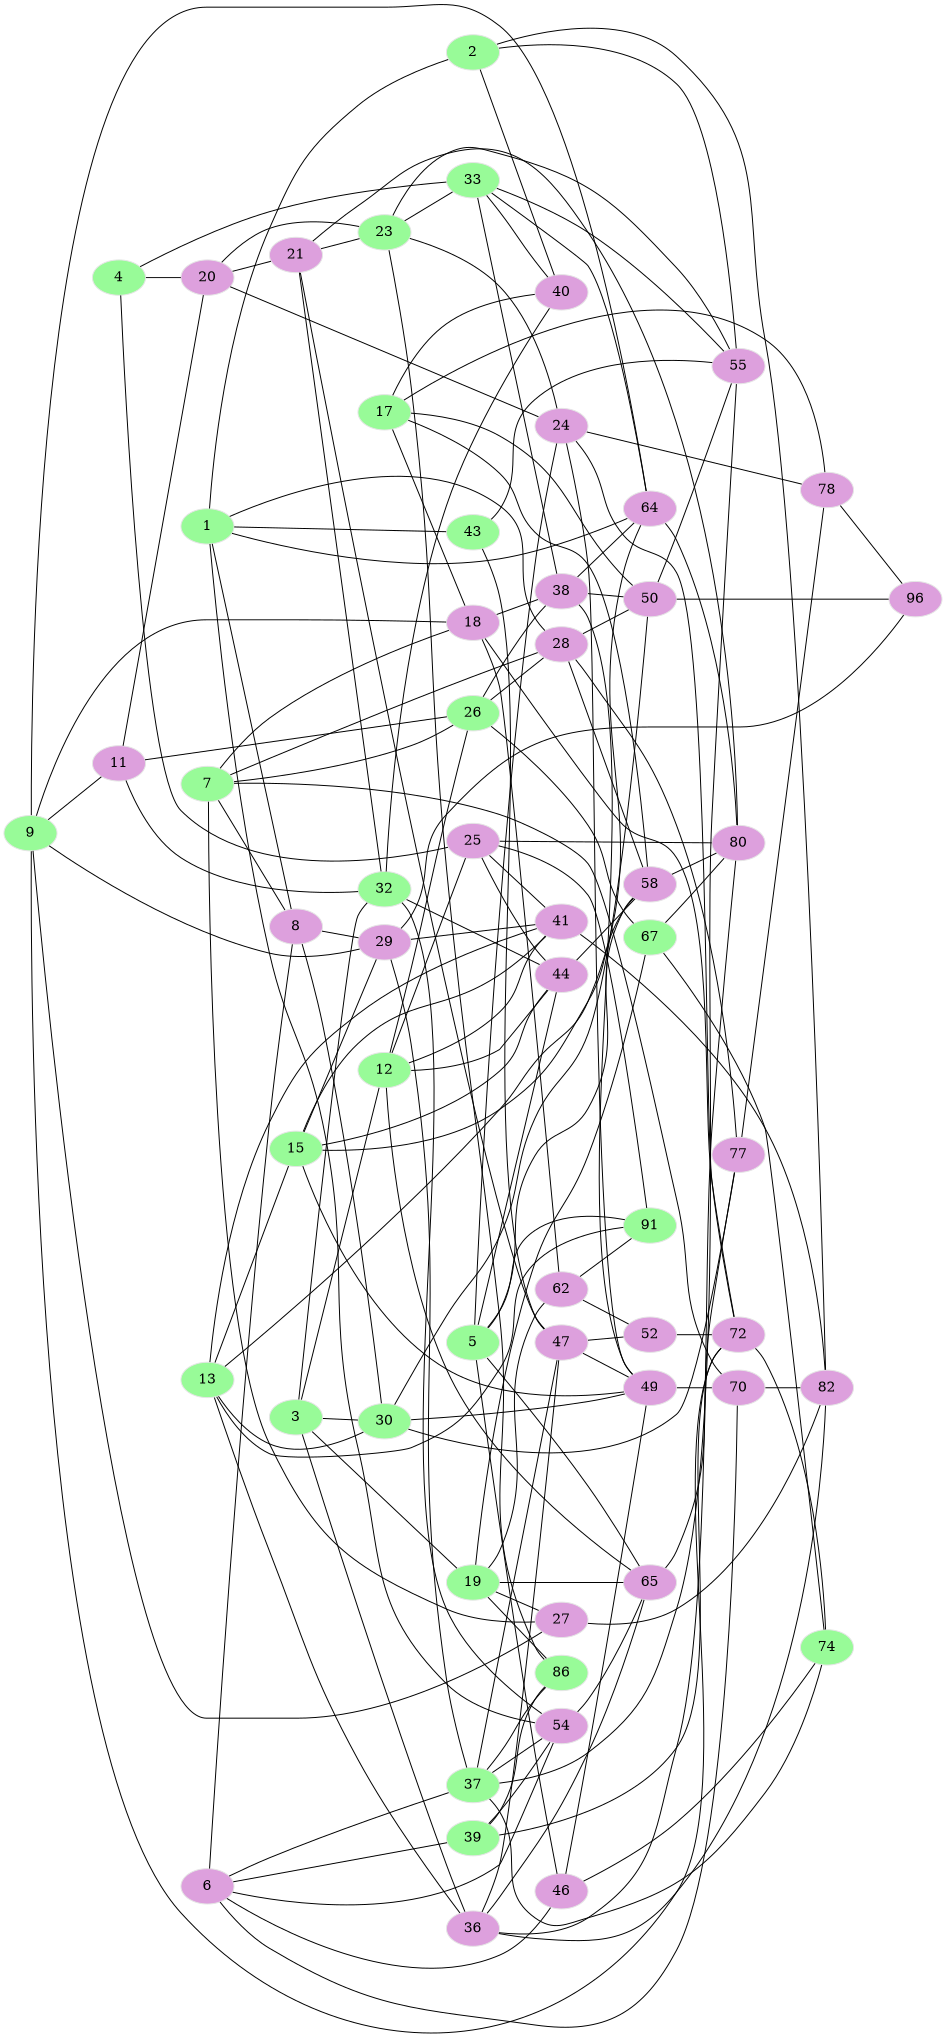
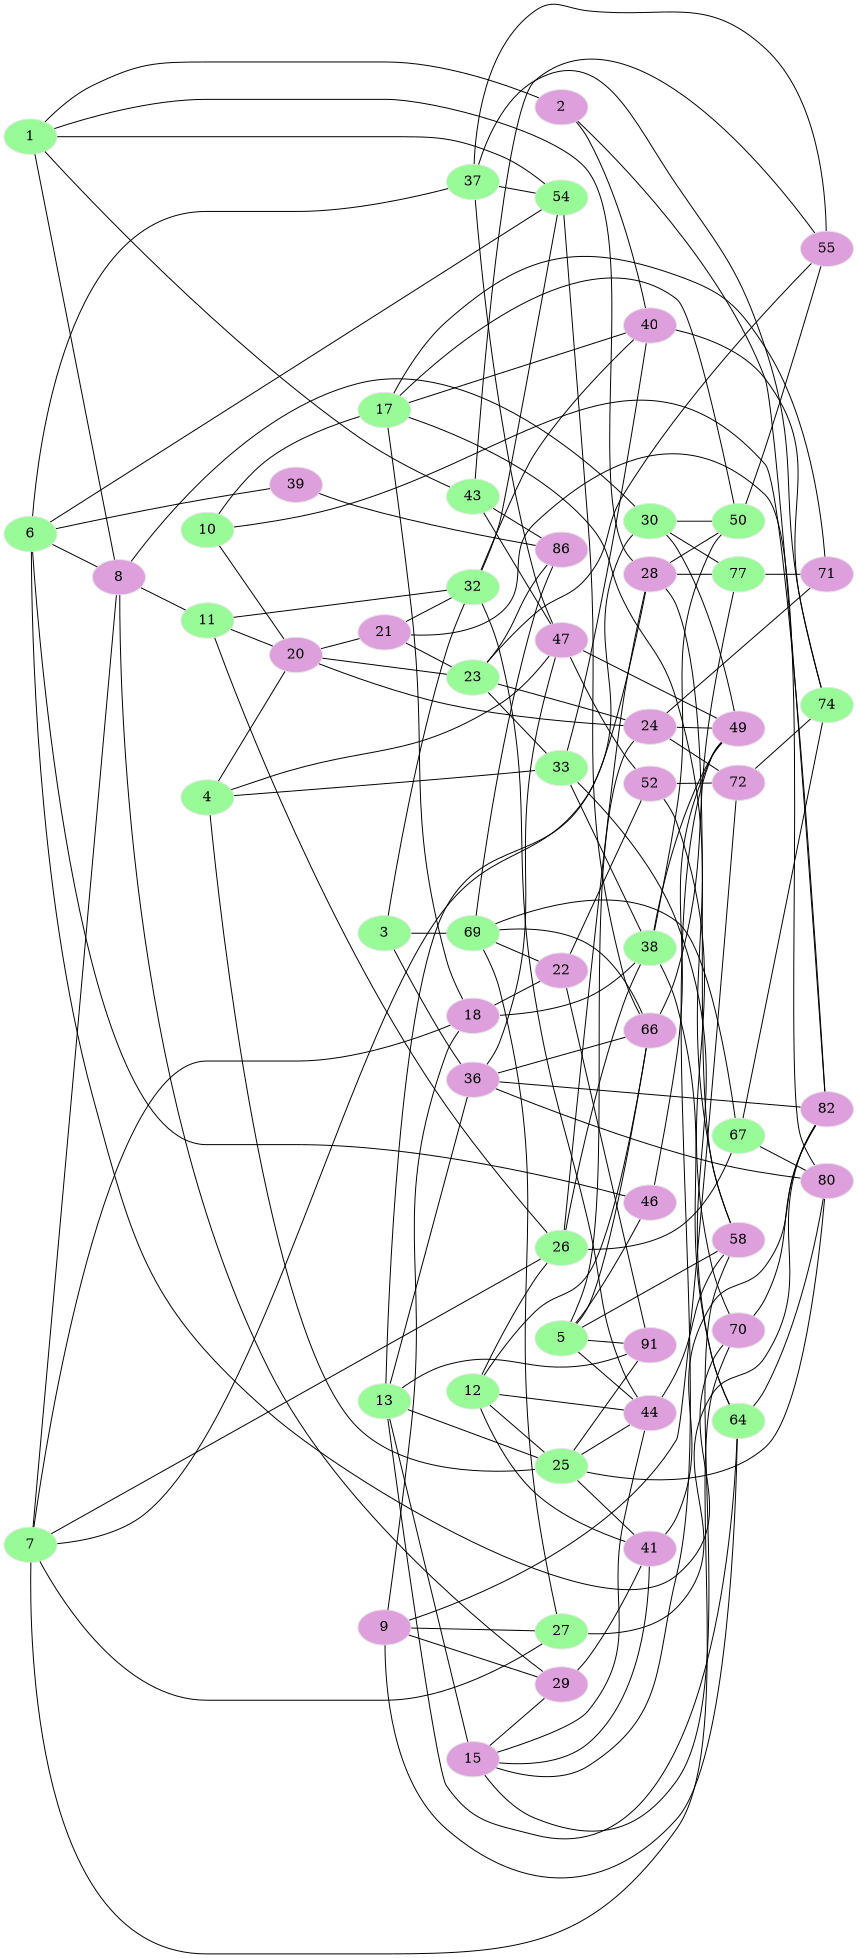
node "2": fillcolor palegreen -> plum
edge "2" -- "55": removed
edge "33" -- "55": removed
node "78": label "78" -> "71"
node "64": fillcolor plum -> palegreen
node "10": added
edge "64" -- "1": removed
node "38": fillcolor plum -> palegreen
node "50": fillcolor plum -> palegreen
node "96": removed
node "11": fillcolor plum -> palegreen
edge "11" -- "9": now "11" -- "8"
edge "21" -- "47": now "4" -- "47"
node "9": fillcolor palegreen -> plum
node "25": fillcolor plum -> palegreen
edge "80" -- "58": removed
edge "18" -- "72": removed
edge "41" -- "13": now "25" -- "13"
node "15": fillcolor palegreen -> plum
node "77": fillcolor plum -> palegreen
edge "29" -- "37": removed
node "91": fillcolor palegreen -> plum
edge "12" -- "3": removed
node "62": label "62" -> "22"
edge "49" -- "70": now "52" -- "70"
edge "3" -- "30": removed
node "19": label "19" -> "69"
node "65": label "65" -> "66"
node "27": fillcolor plum -> palegreen
node "86": fillcolor palegreen -> plum
edge "72" -- "39": removed
node "54": fillcolor plum -> palegreen
edge "86" -- "37": now "86" -- "43"
edge "74" -- "46": now "74" -- "40"
edge "54" -- "39": removed
node "39": fillcolor palegreen -> plum
node "6": fillcolor plum -> palegreen
